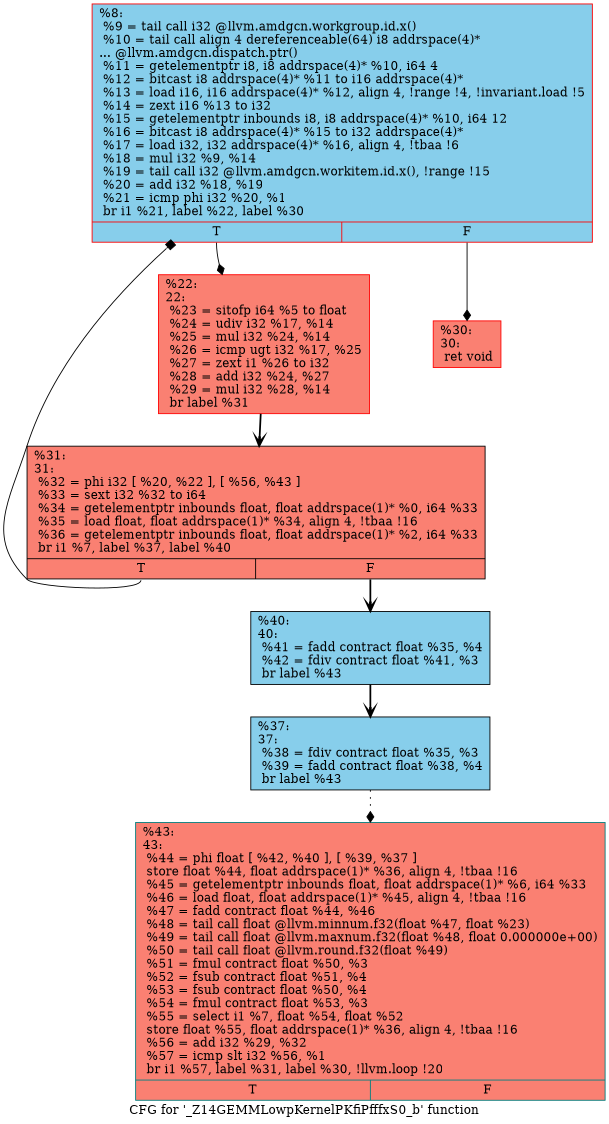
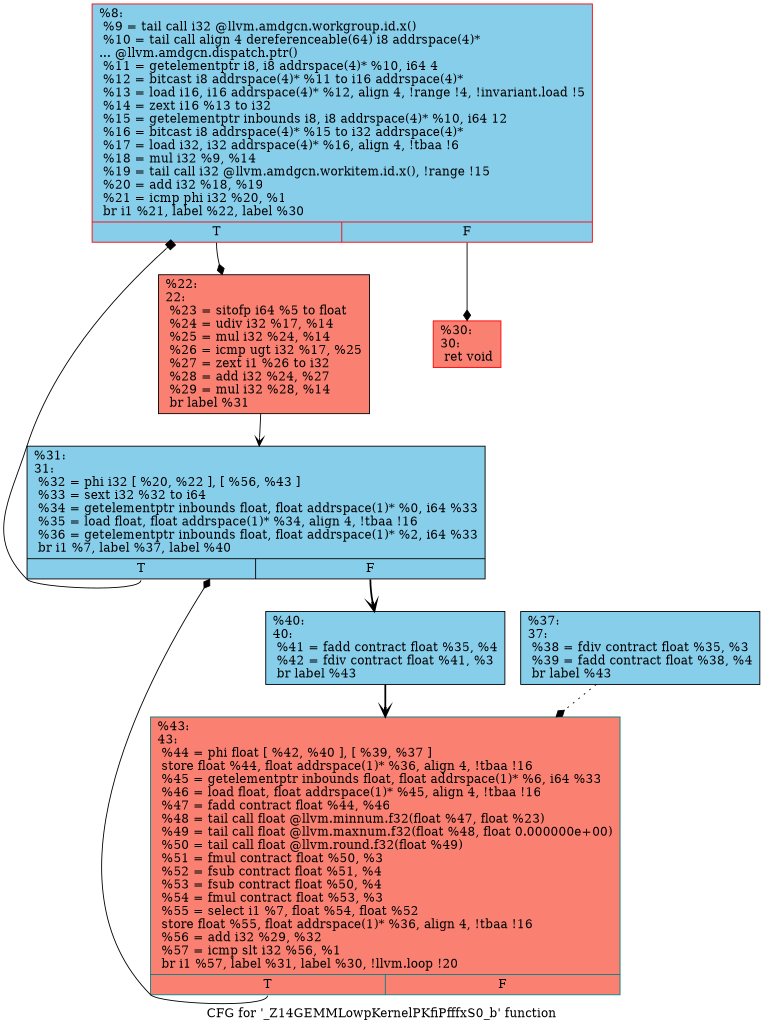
node "%22:": color red -> black
edge "%22:" -> "%31:": style bold -> solid
node "%31:": fillcolor salmon -> skyblue
edge "%40:" -> "%37:": now "%40:" -> "%43:"
edge "%43:" -> "%31:": added
